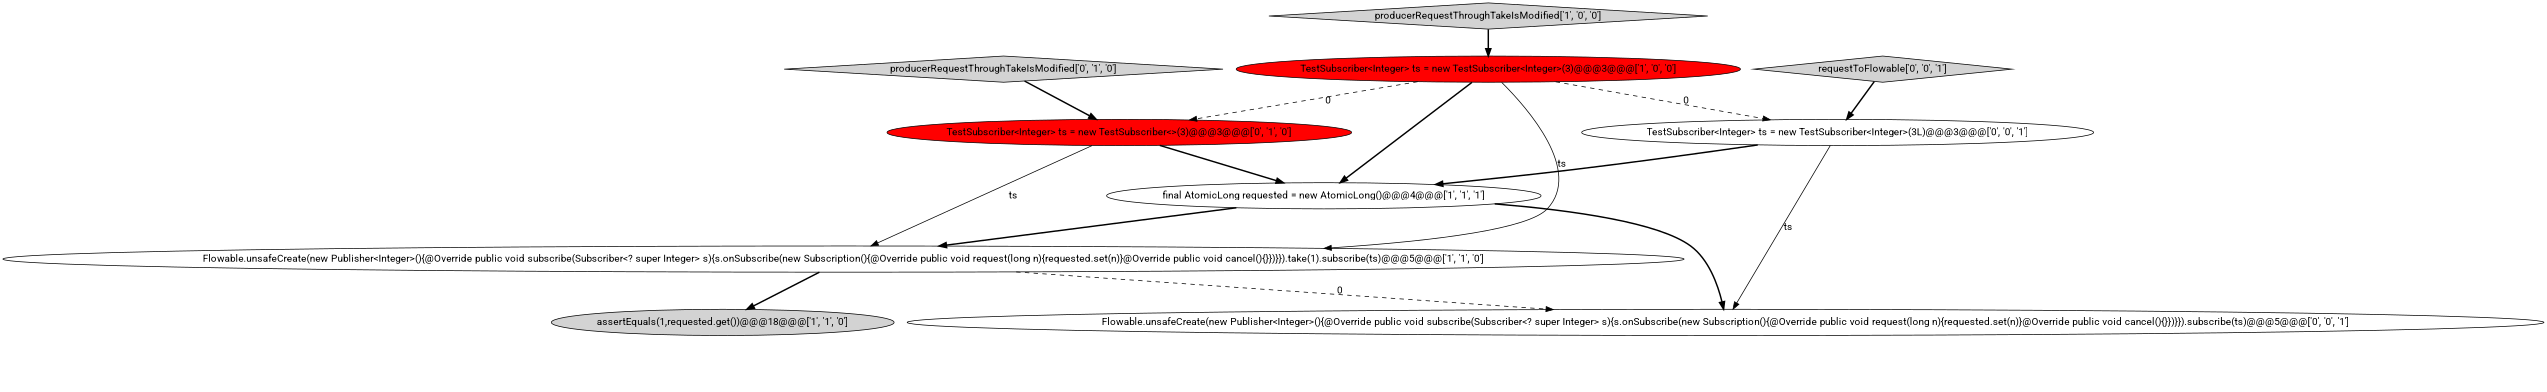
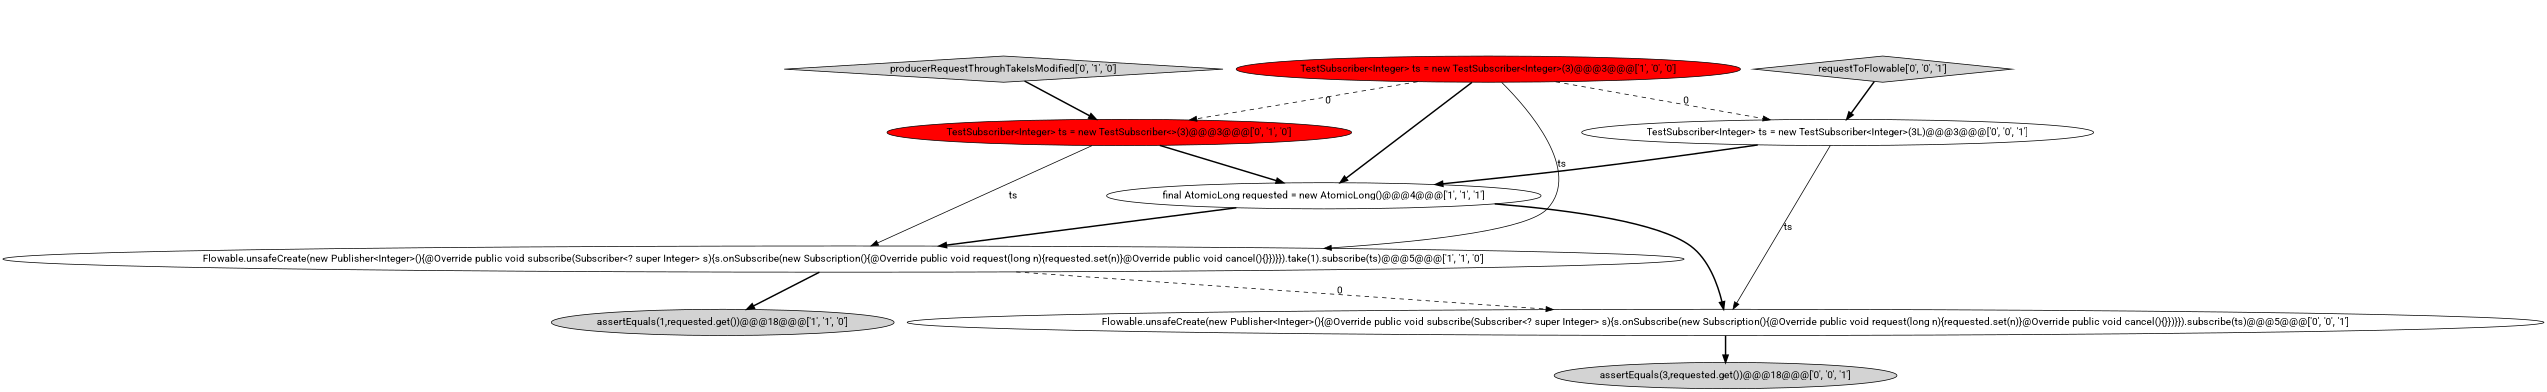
node "producerRequestThroughTakeIsModified['1', '0', '0']": removed
node "assertEquals(3,requested.get())@@@18@@@['0', '0', '1']": added
